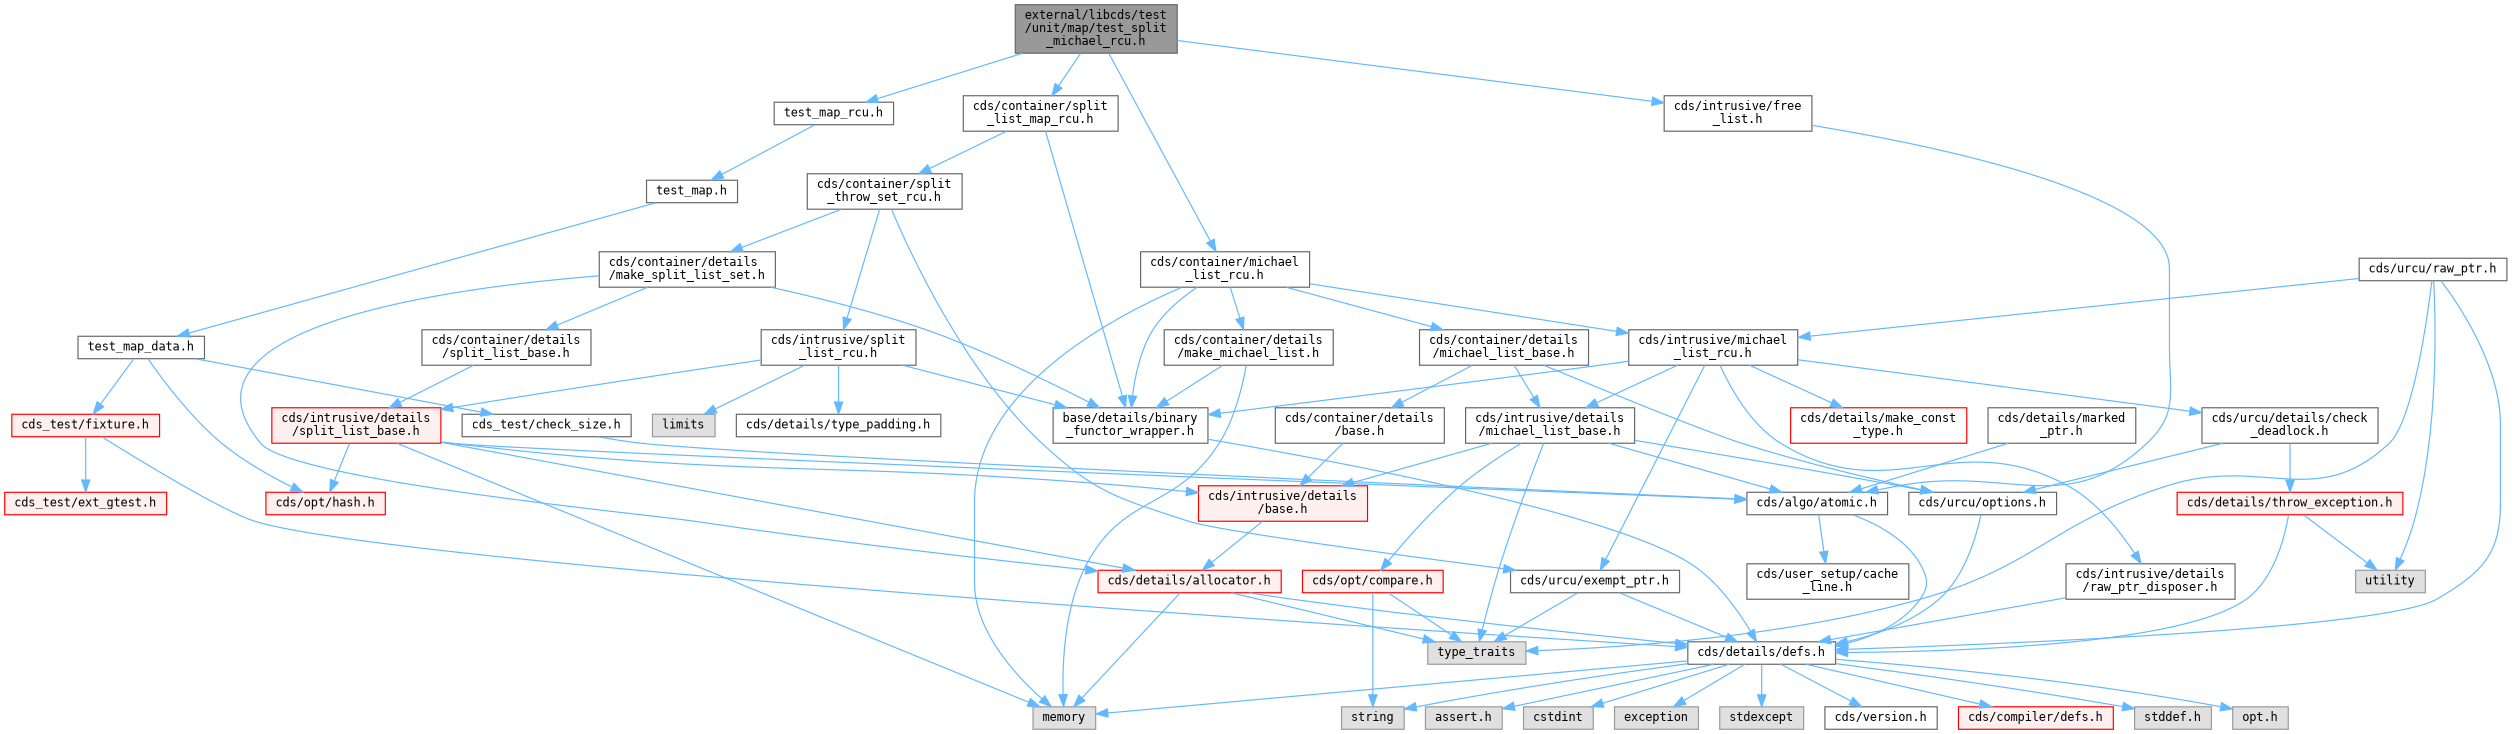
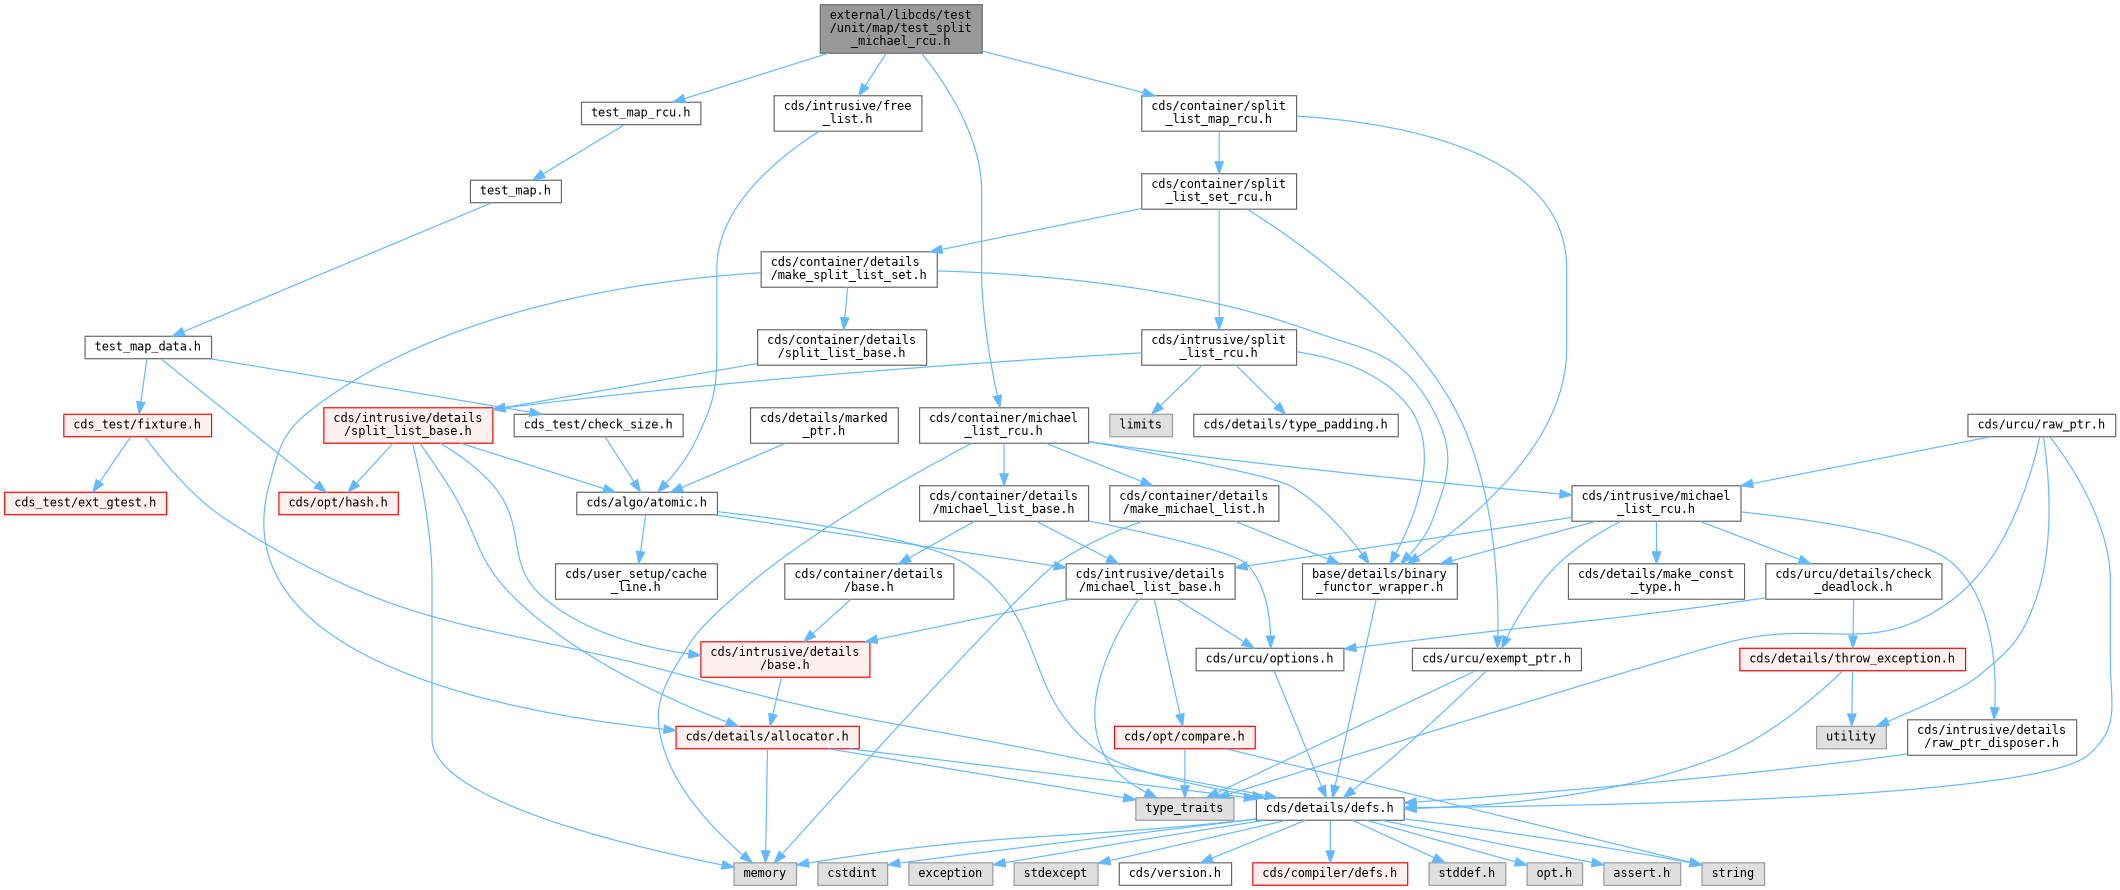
node "cds/container/split _throw_set_rcu.h": label "cds/container/split _throw_set_rcu.h" -> "cds/container/split _list_set_rcu.h"
node "cds/details/make_const _type.h": color red -> grey40
edge "cds/intrusive/details /michael_list_base.h" -> "cds/algo/atomic.h": reversed
